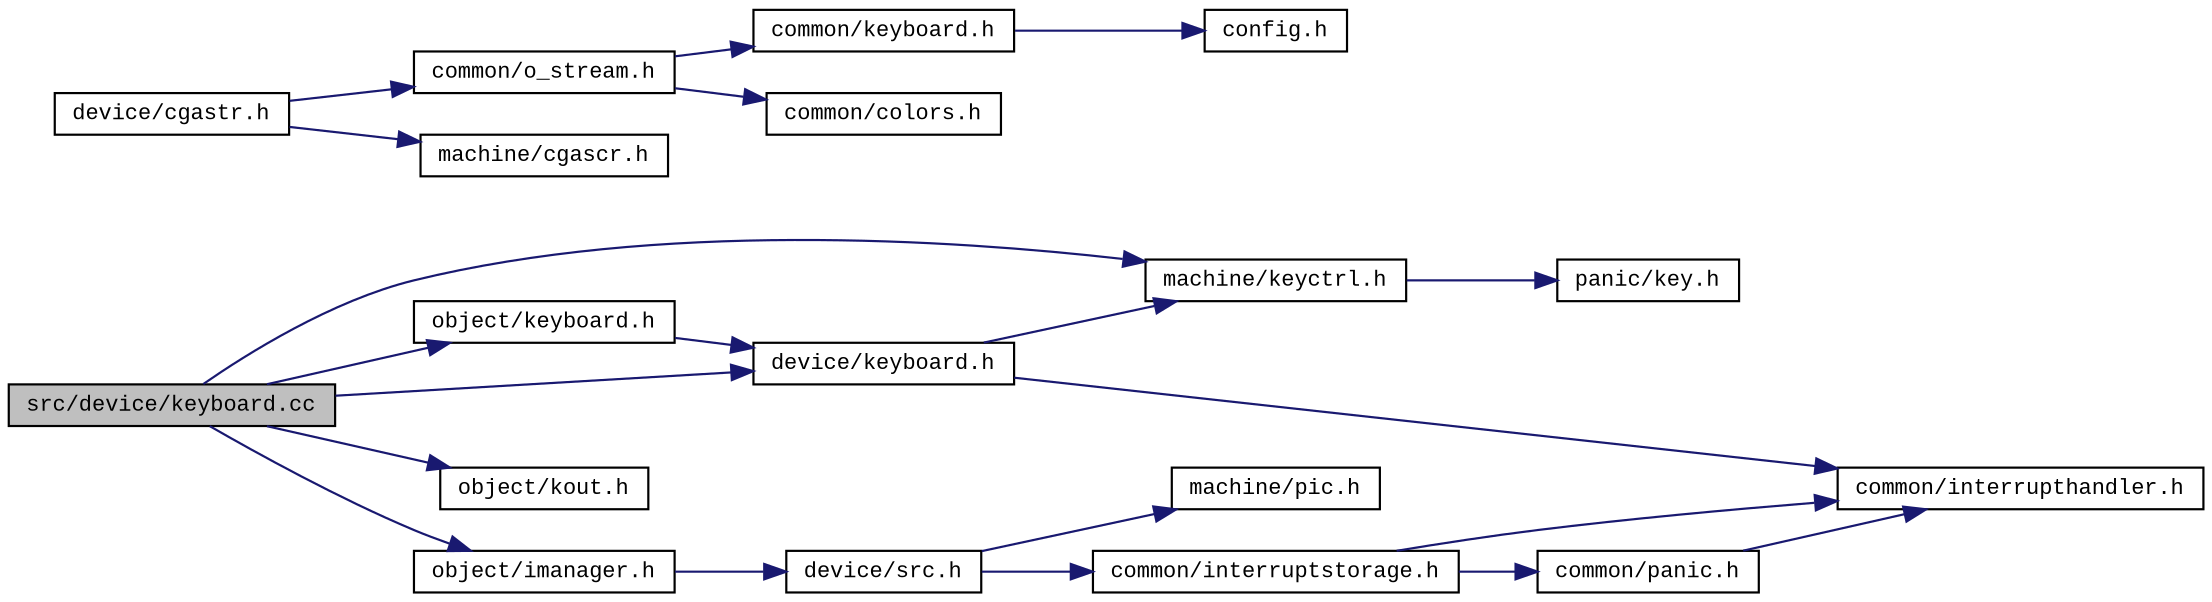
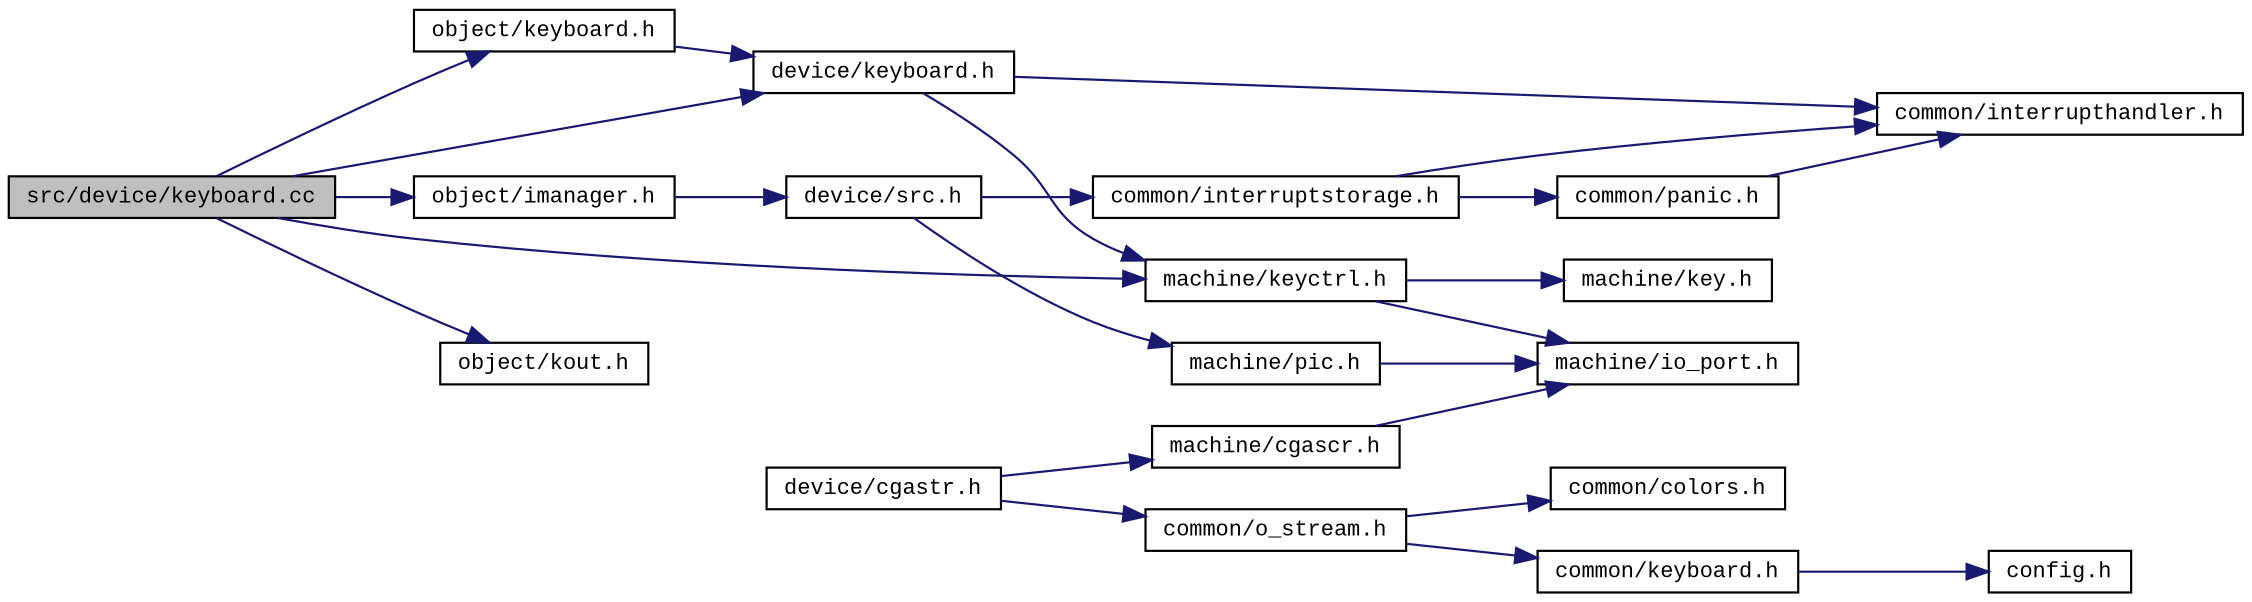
node "panic/key.h": label "panic/key.h" -> "machine/key.h"
node "machine/io_port.h": added
